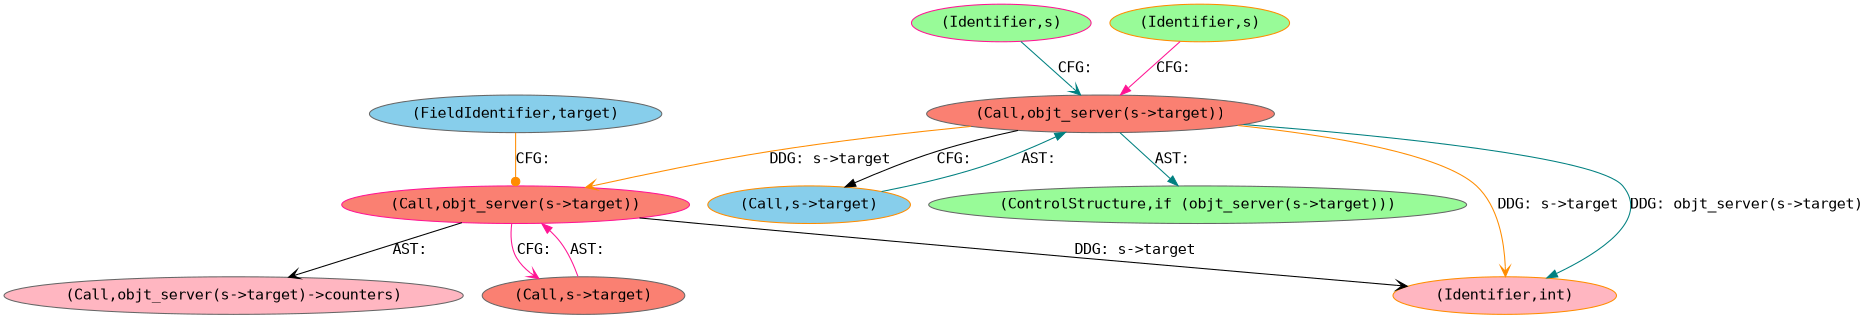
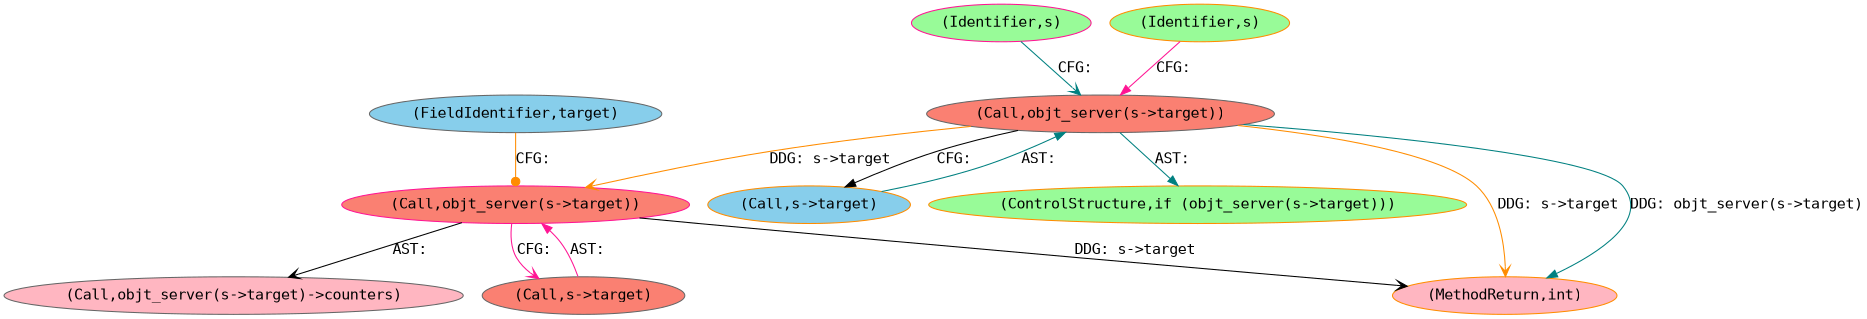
node "(ControlStructure,if (objt_server(s->target)))": color gray40 -> darkorange
node "(Identifier,int)": label "(Identifier,int)" -> "(MethodReturn,int)"
